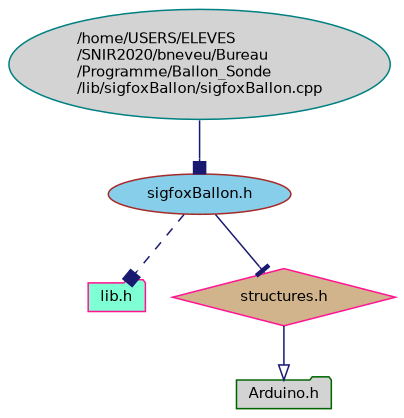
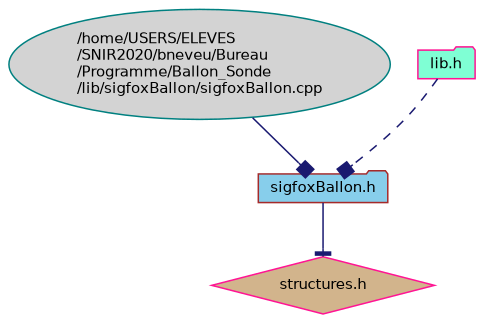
node "sigfoxBallon.h": shape ellipse -> folder
edge "sigfoxBallon.h" -> "lib.h": reversed
node "Arduino.h": removed
